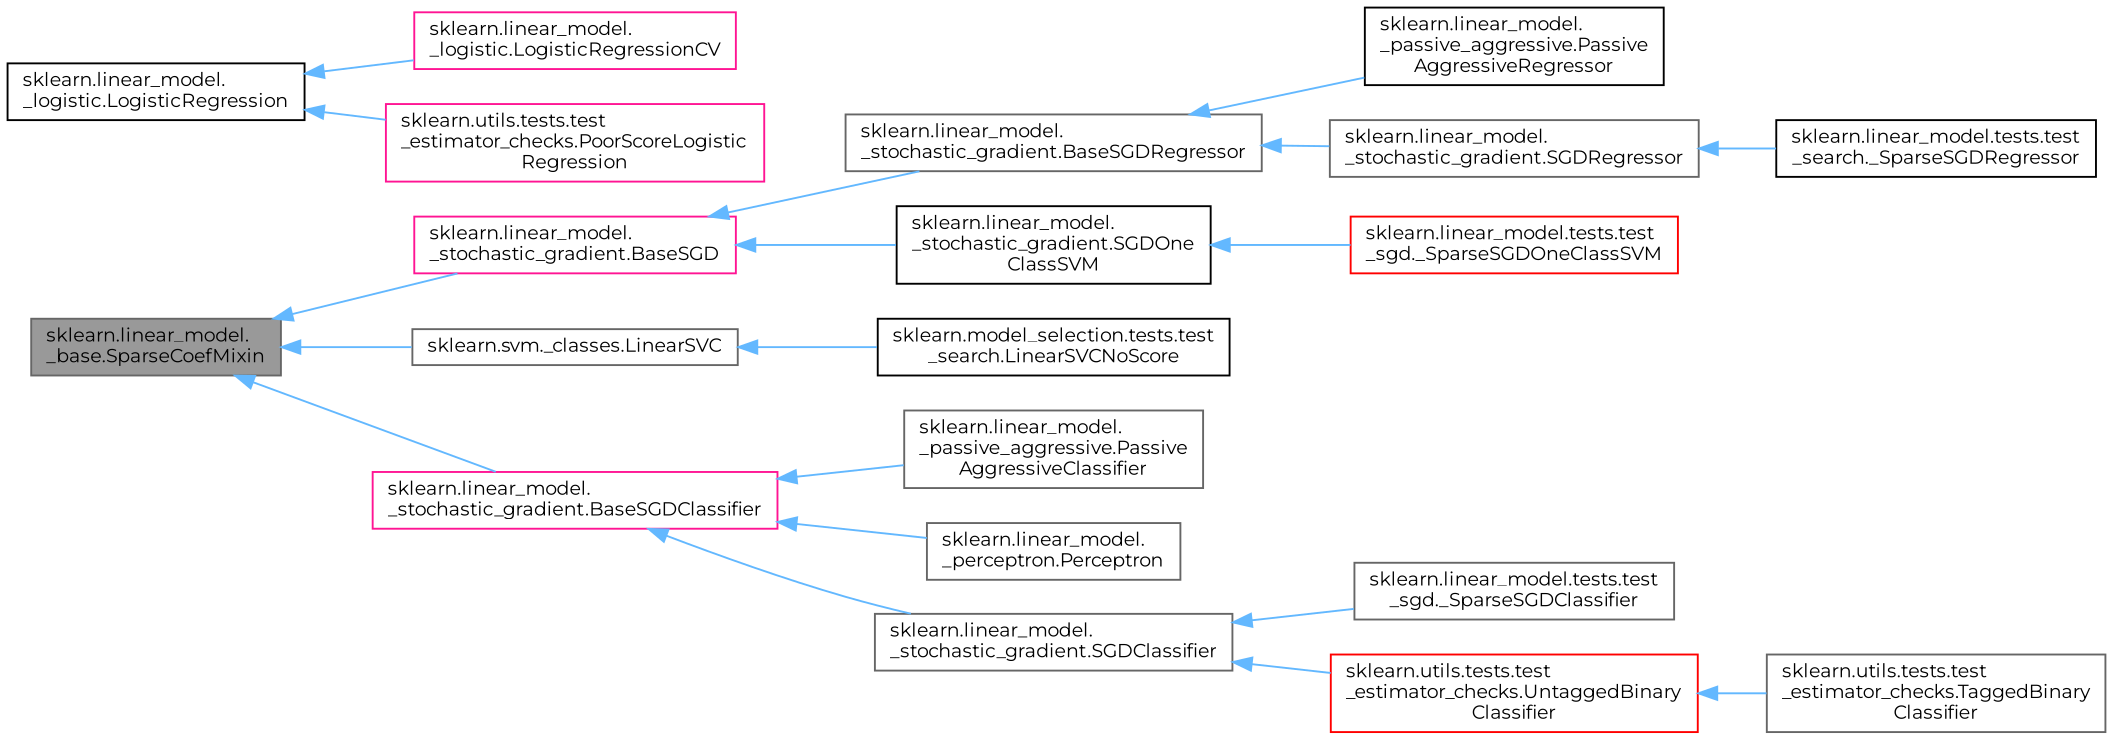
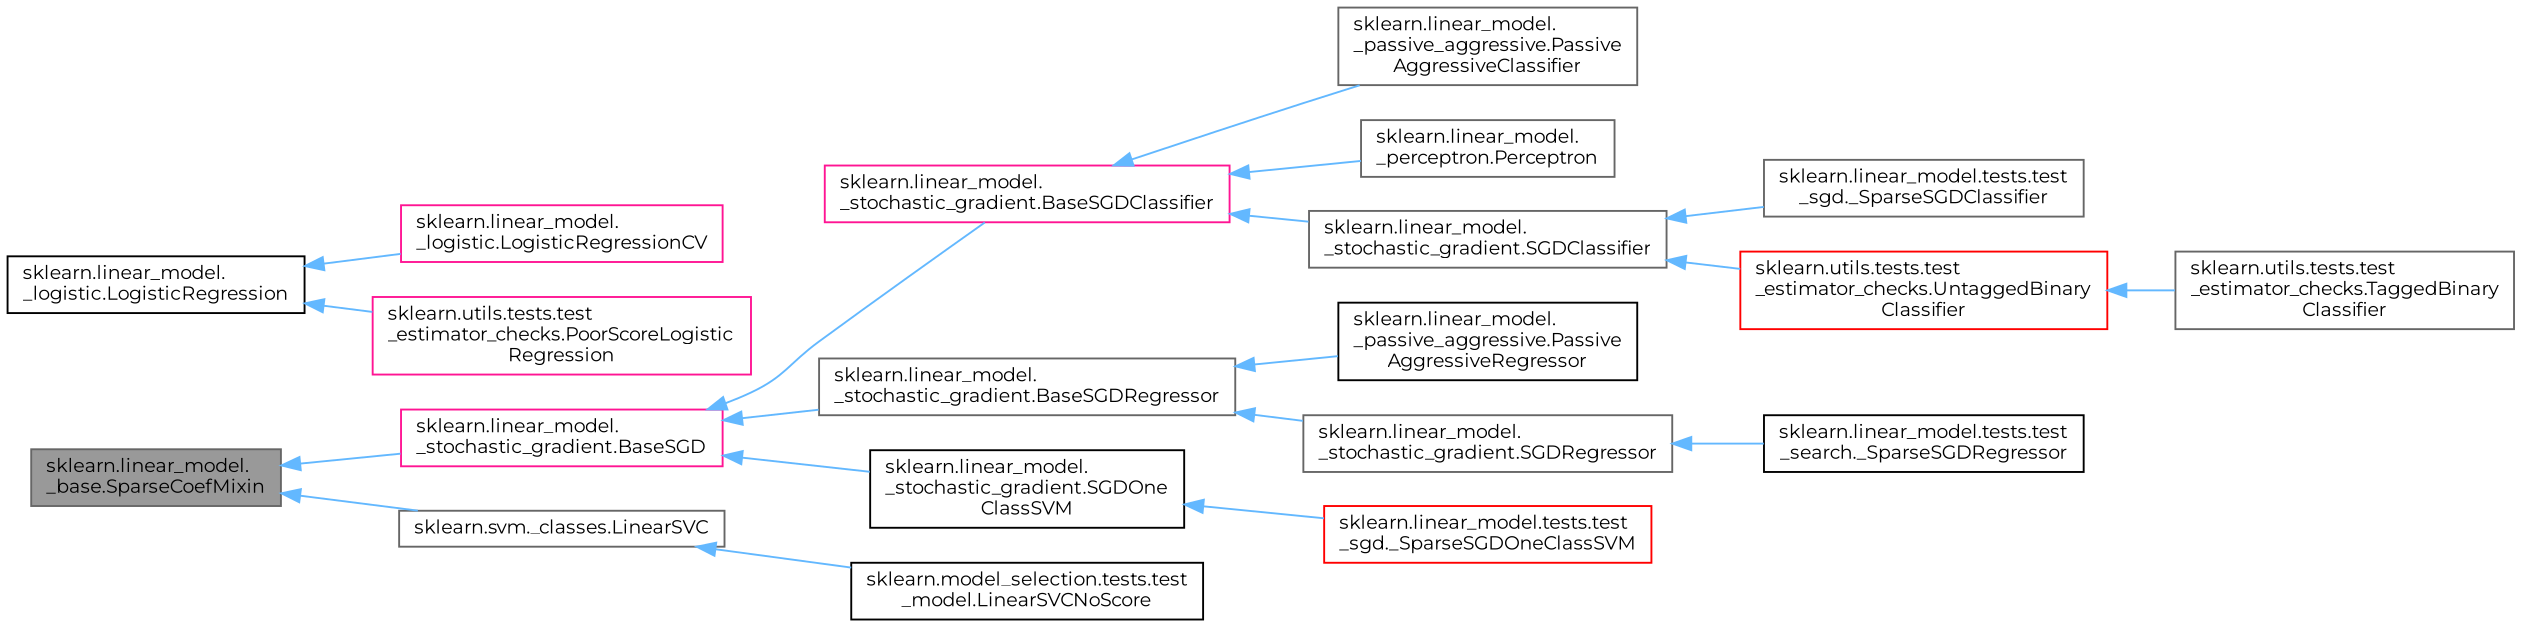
node "sklearn.model_selection.tests.test _search.LinearSVCNoScore": label "sklearn.model_selection.tests.test _search.LinearSVCNoScore" -> "sklearn.model_selection.tests.test _model.LinearSVCNoScore"
edge "sklearn.linear_model. _stochastic_gradient.BaseSGDClassifier" -> "sklearn.linear_model. _base.SparseCoefMixin": now "sklearn.linear_model. _stochastic_gradient.BaseSGDClassifier" -> "sklearn.linear_model. _stochastic_gradient.BaseSGD"
